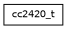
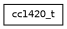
node "cc2420_t": label "cc2420_t" -> "cc1420_t"
